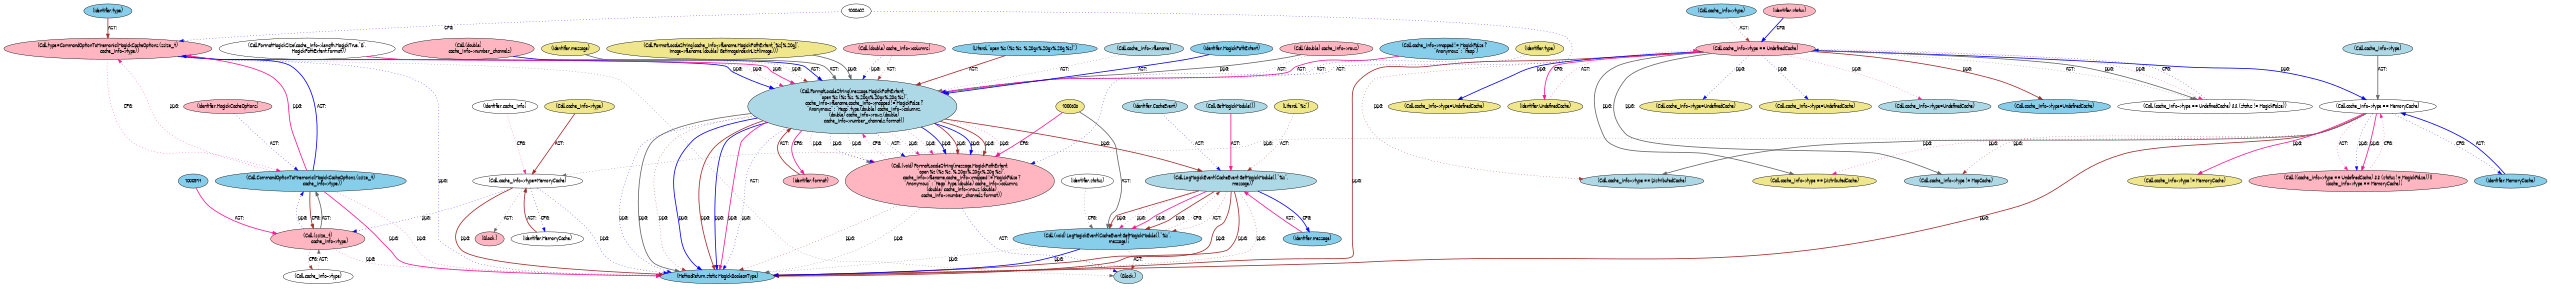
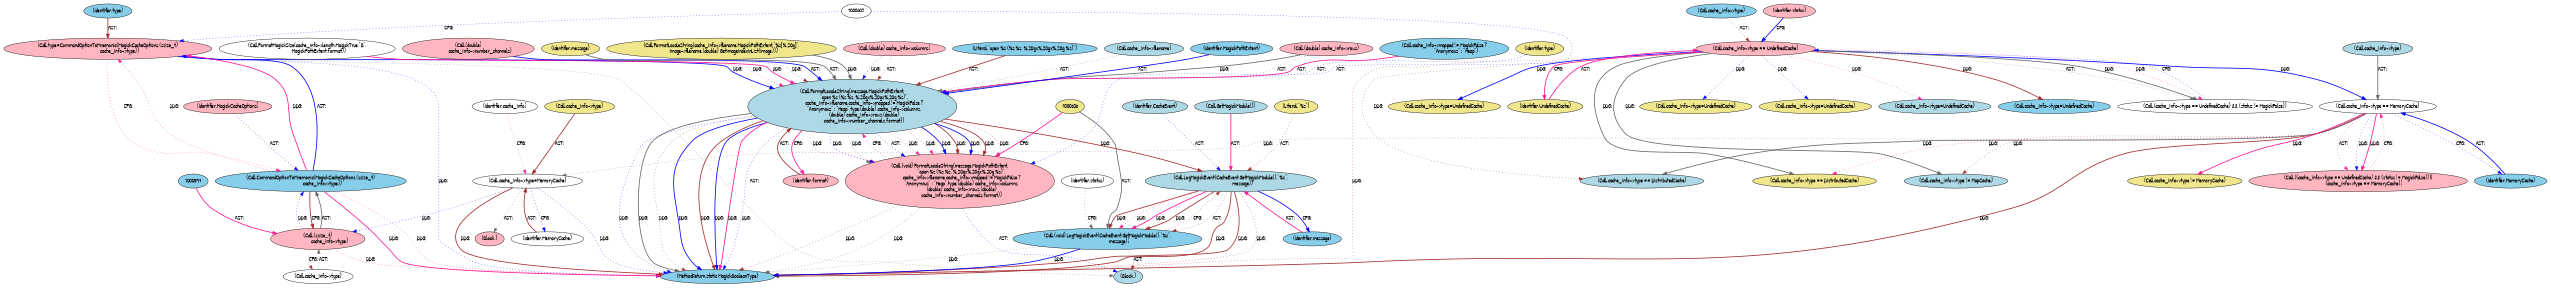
edge "(Identifier,UndefinedCache)" -> "(Call,cache_info->type == UndefinedCache)": style dotted -> bold
edge "(Call,cache_info->type == UndefinedCache)" -> "(MethodReturn,static MagickBooleanType)": style bold -> dotted
